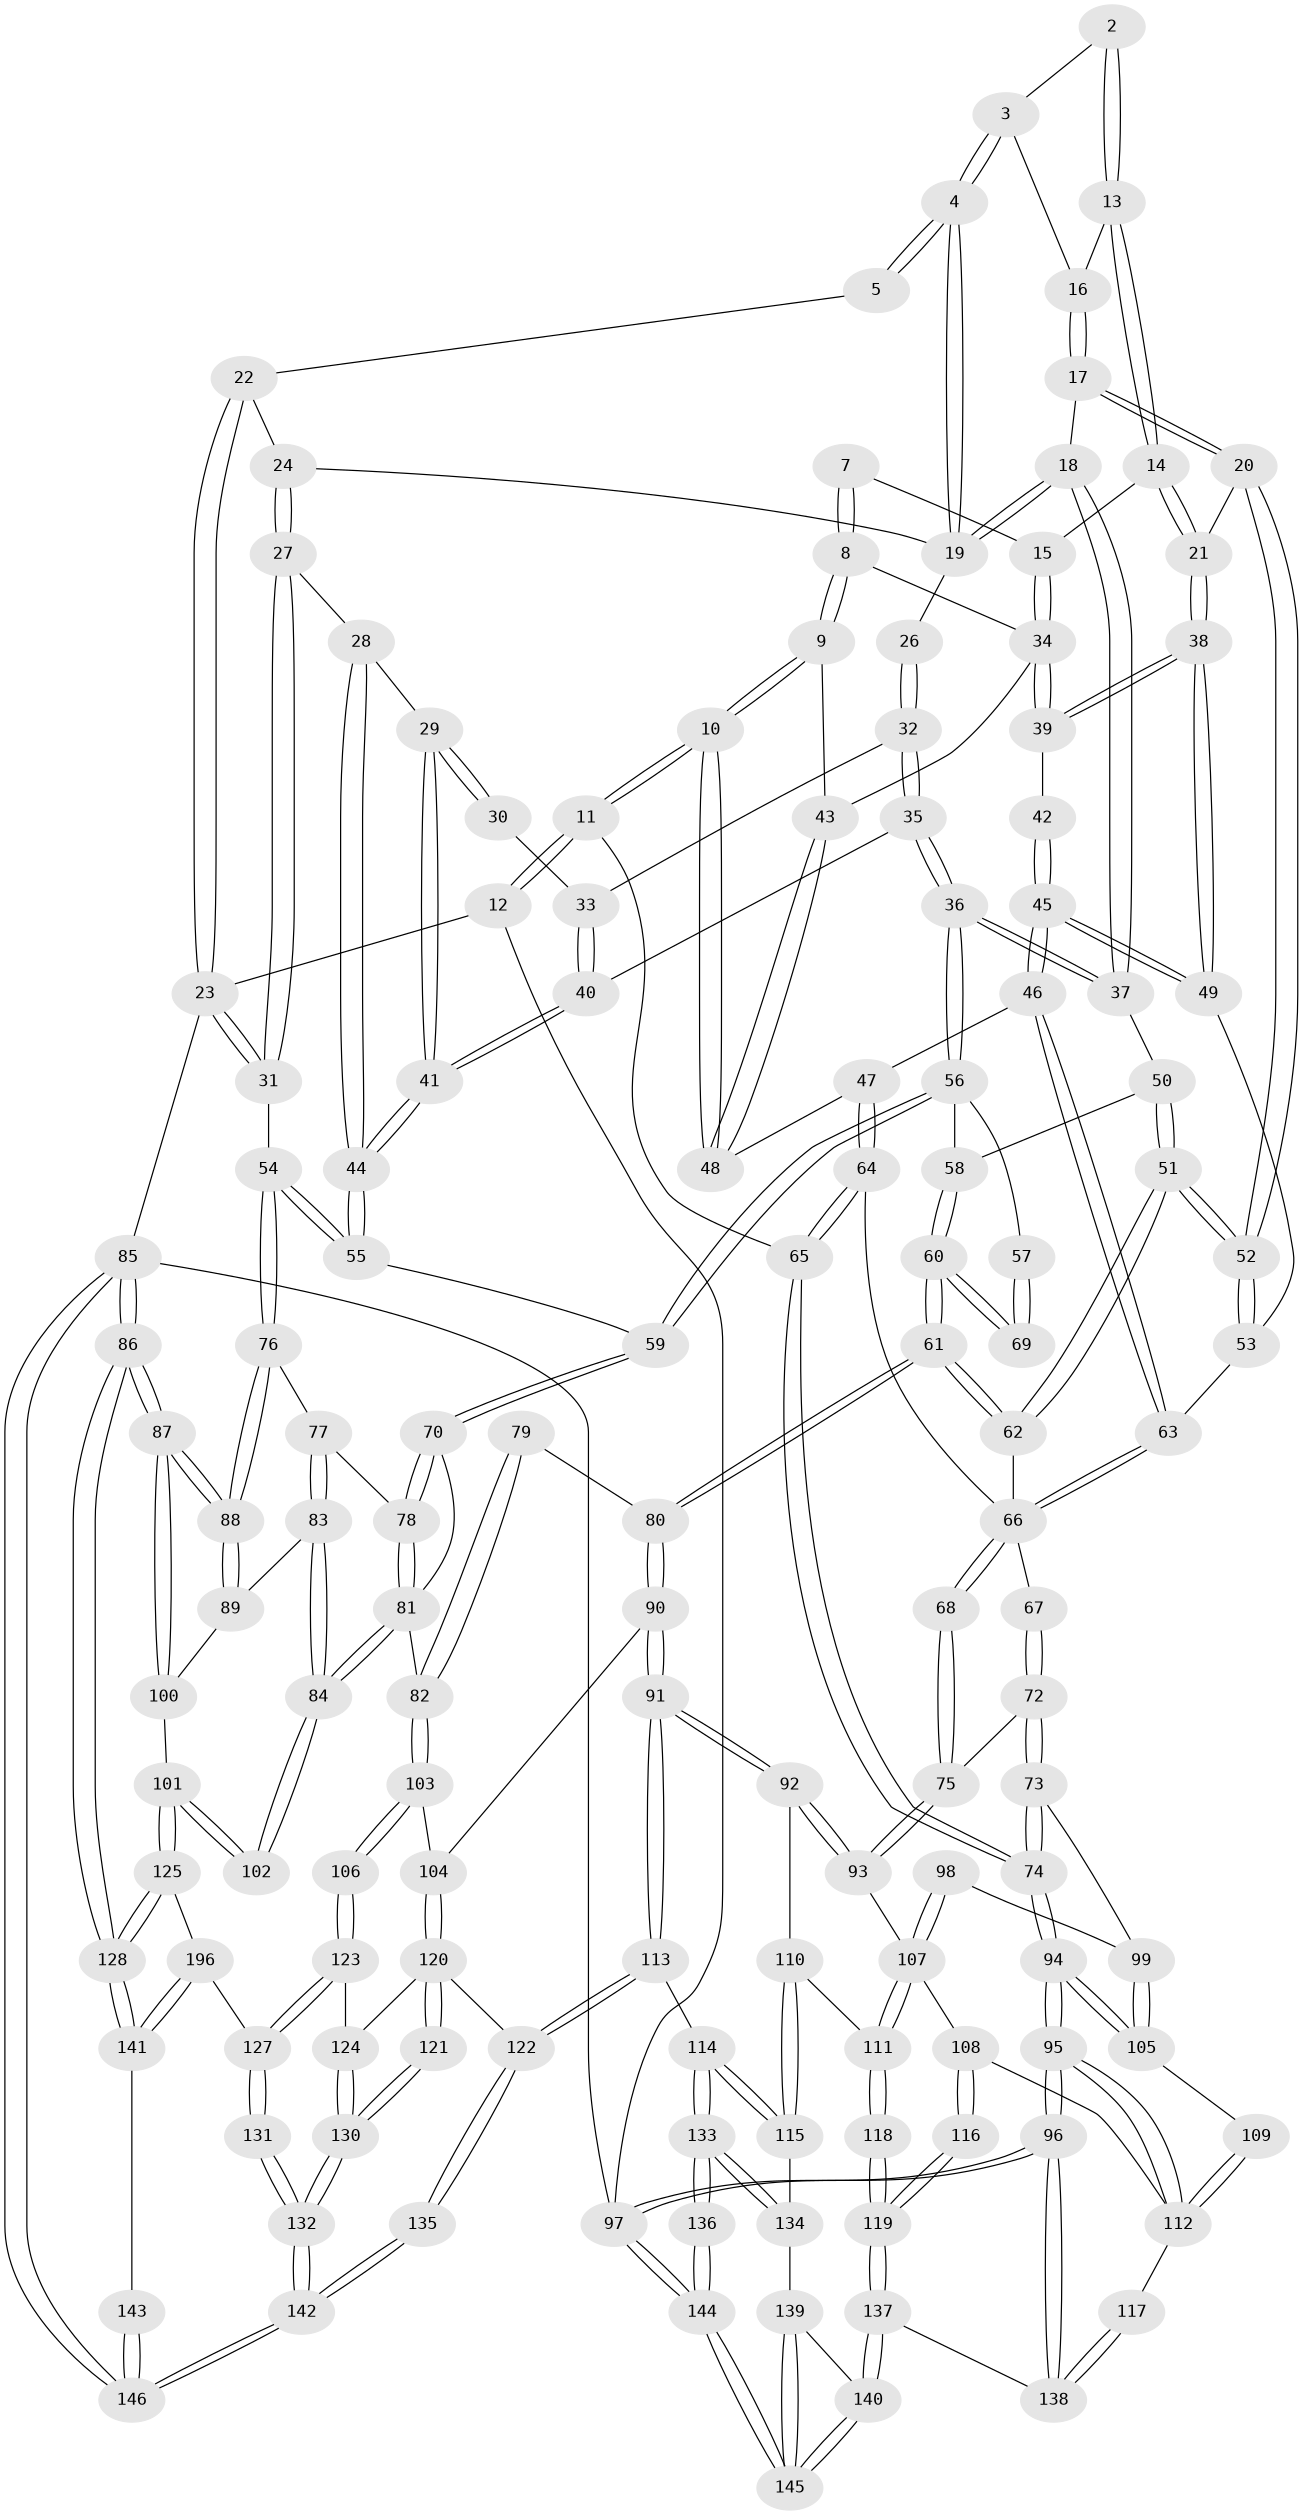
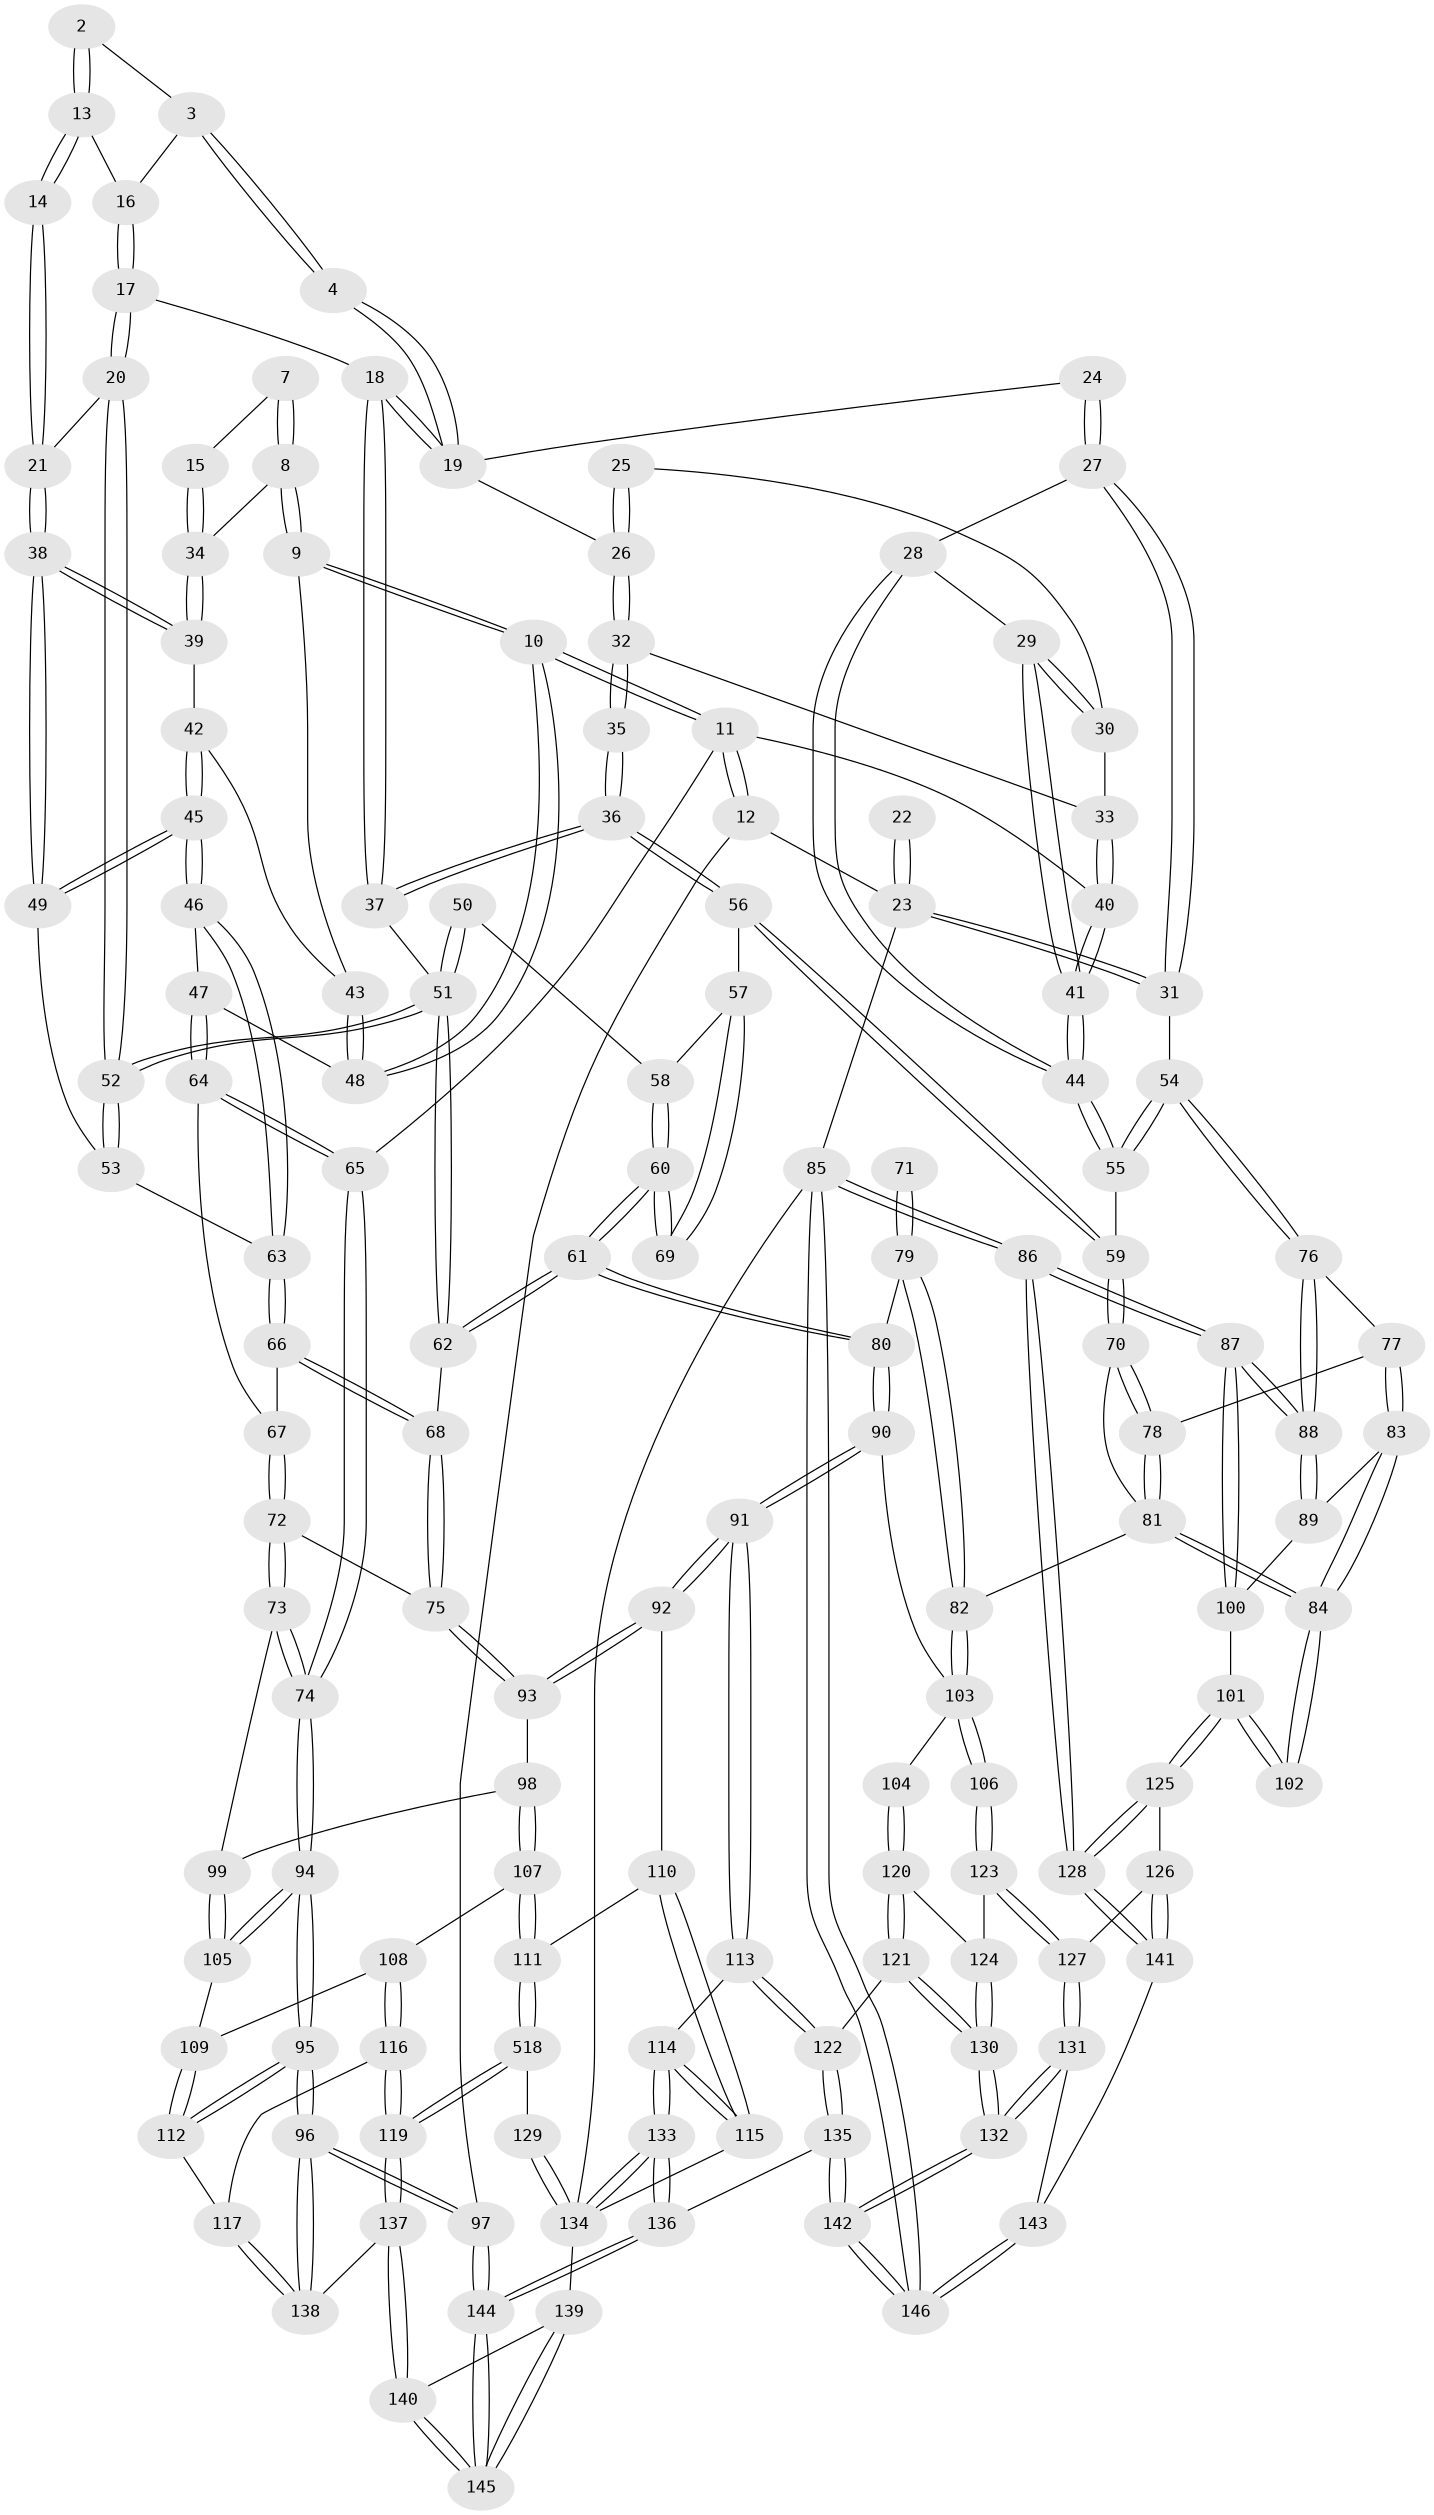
node "5": removed
edge "22" -- "24": removed
node "25": added
edge "14" -- "15": removed
edge "34" -- "43": now "42" -- "43"
edge "35" -- "40": now "11" -- "40"
edge "37" -- "50": now "37" -- "51"
edge "56" -- "58": now "57" -- "58"
node "71": added
edge "64" -- "66": now "64" -- "67"
edge "62" -- "66": now "62" -- "68"
edge "85" -- "97": now "85" -- "134"
edge "90" -- "104": now "90" -- "103"
edge "93" -- "107": now "93" -- "98"
node "196": label "196" -> "126"
edge "120" -- "122": now "121" -- "122"
edge "116" -- "117": added
edge "108" -- "112": now "108" -- "109"
node "129": added
node "118": label "118" -> "518"
edge "131" -- "143": added
edge "135" -- "136": added
